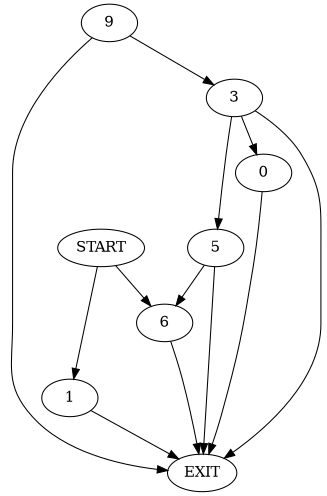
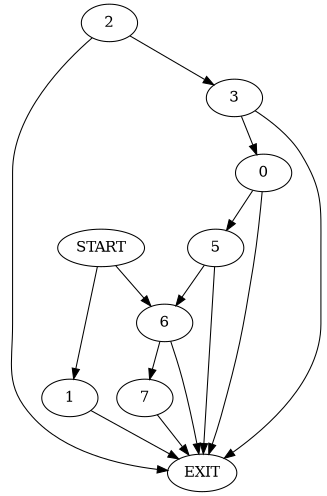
node "9": label "9" -> "2"
edge "3" -> "5": now "0" -> "5"
node "7": added
